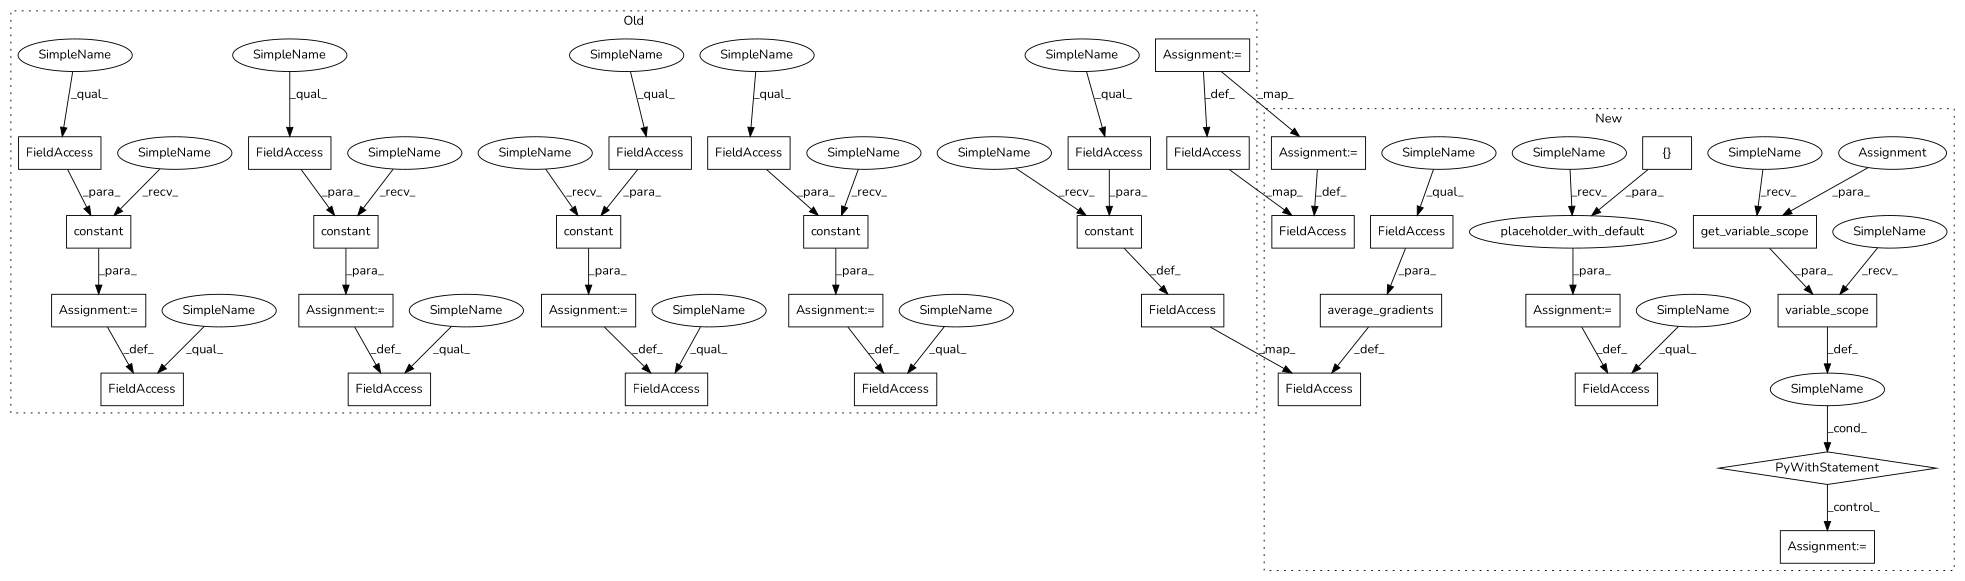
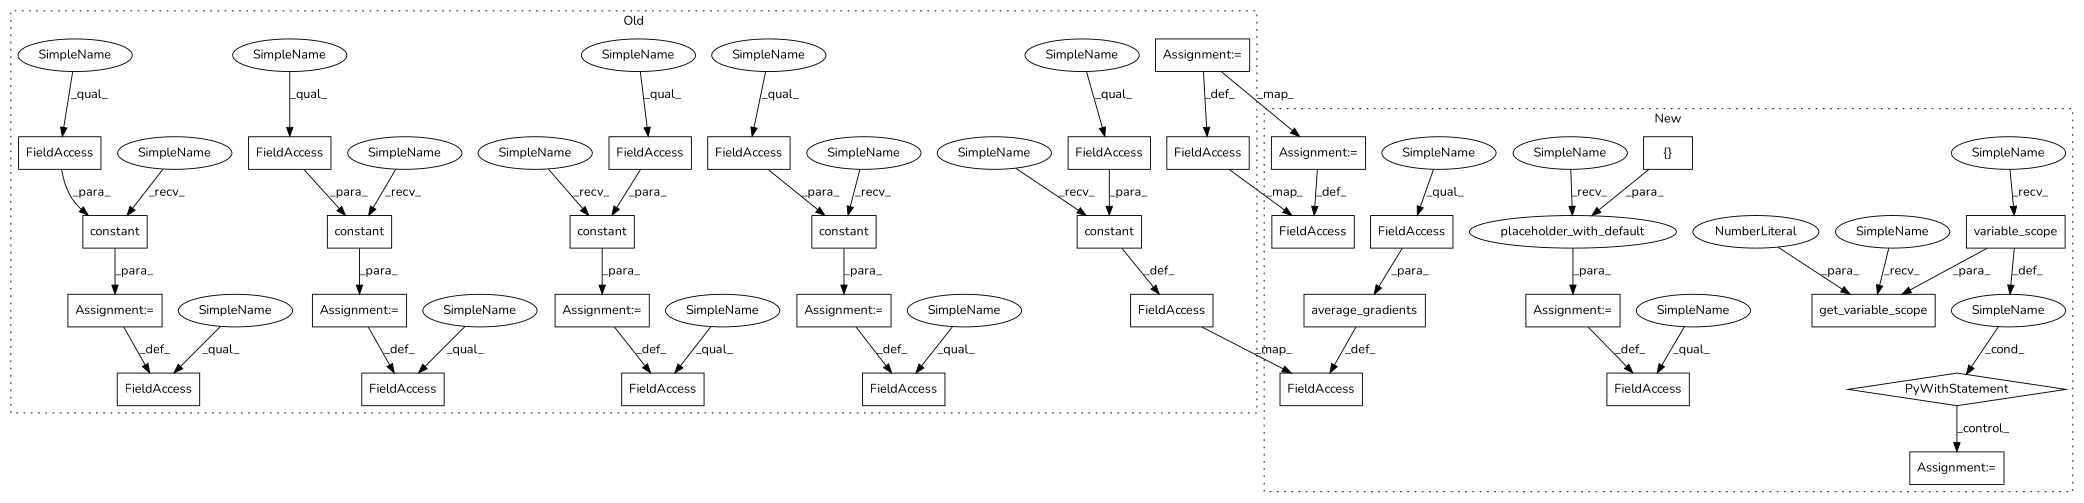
node "Assignment": label "Assignment" -> "NumberLiteral"
edge "get_variable_scope" -> "variable_scope": reversed
